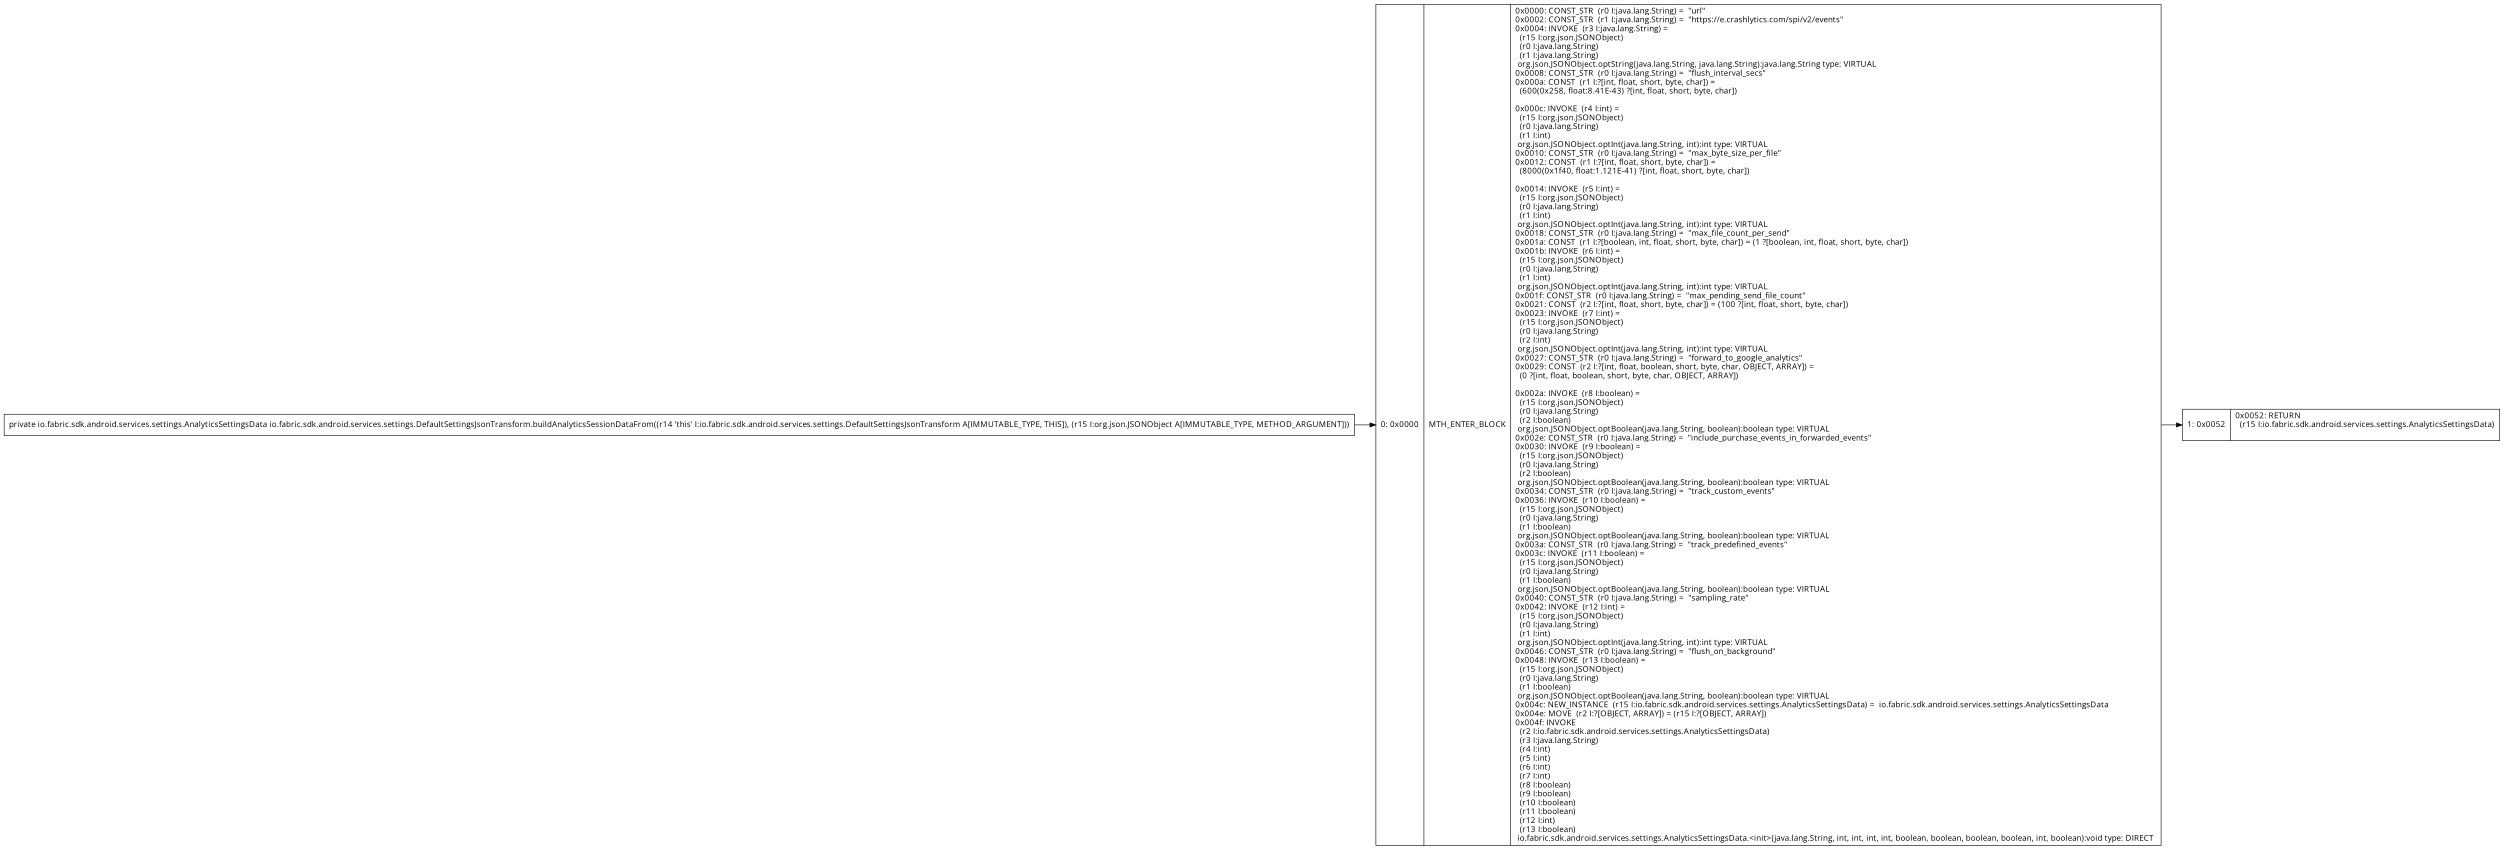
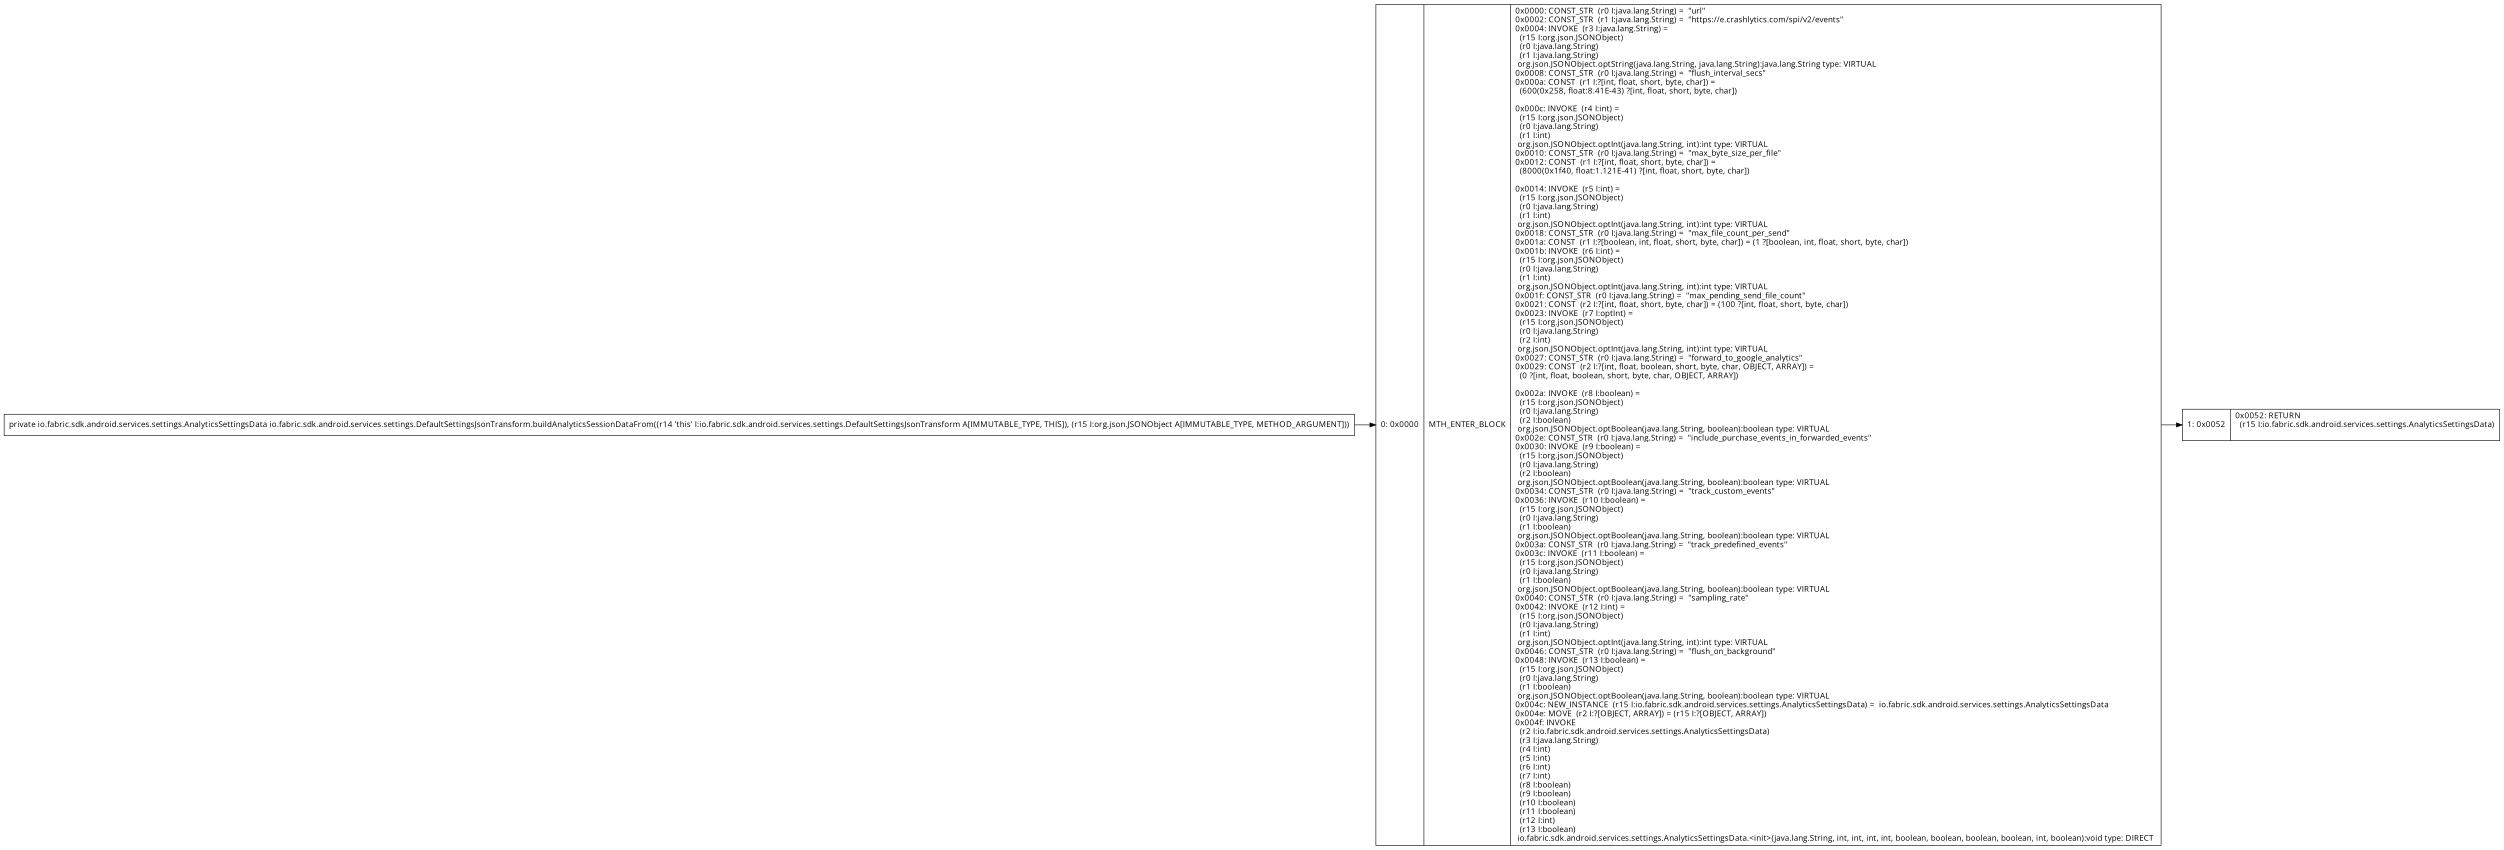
node "0: 0x0000": text "0x0023: INVOKE  (r7 I:int) =" -> "0x0023: INVOKE  (r7 I:optInt) ="
